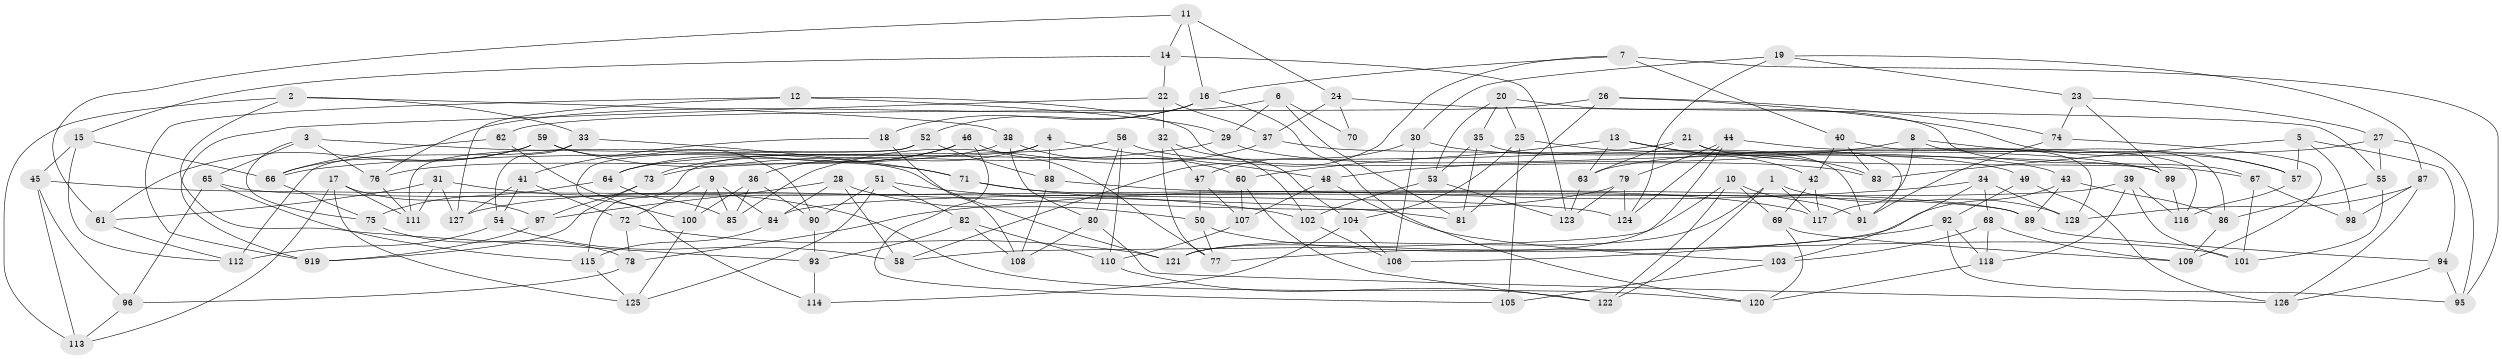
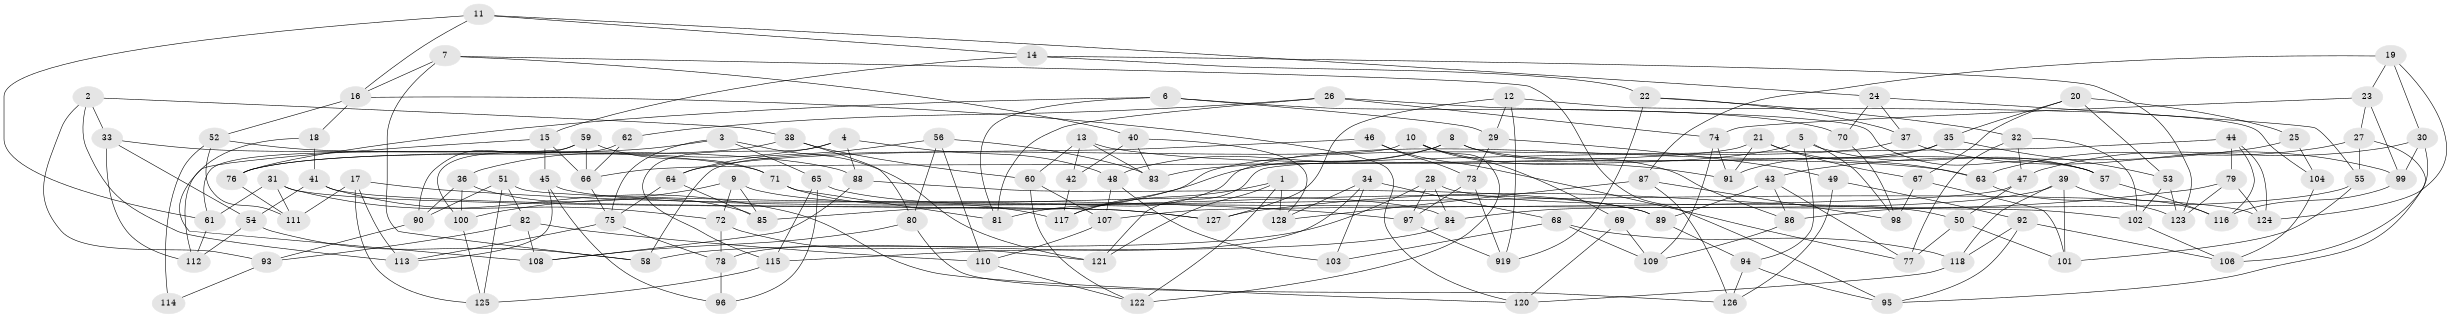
edge "70" -- "98": added
edge "42" -- "69": removed
edge "104" -- "114": removed
node "105": removed
edge "96" -- "113": now "75" -- "113"
